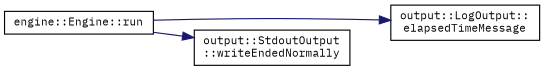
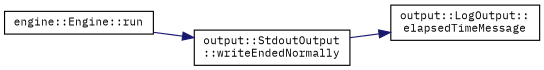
edge "engine::Engine::run" -> "output::LogOutput:: elapsedTimeMessage": now "output::StdoutOutput ::writeEndedNormally" -> "output::LogOutput:: elapsedTimeMessage"
